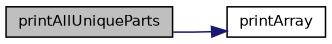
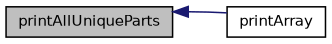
edge "printAllUniqueParts" -> "printArray": reversed
